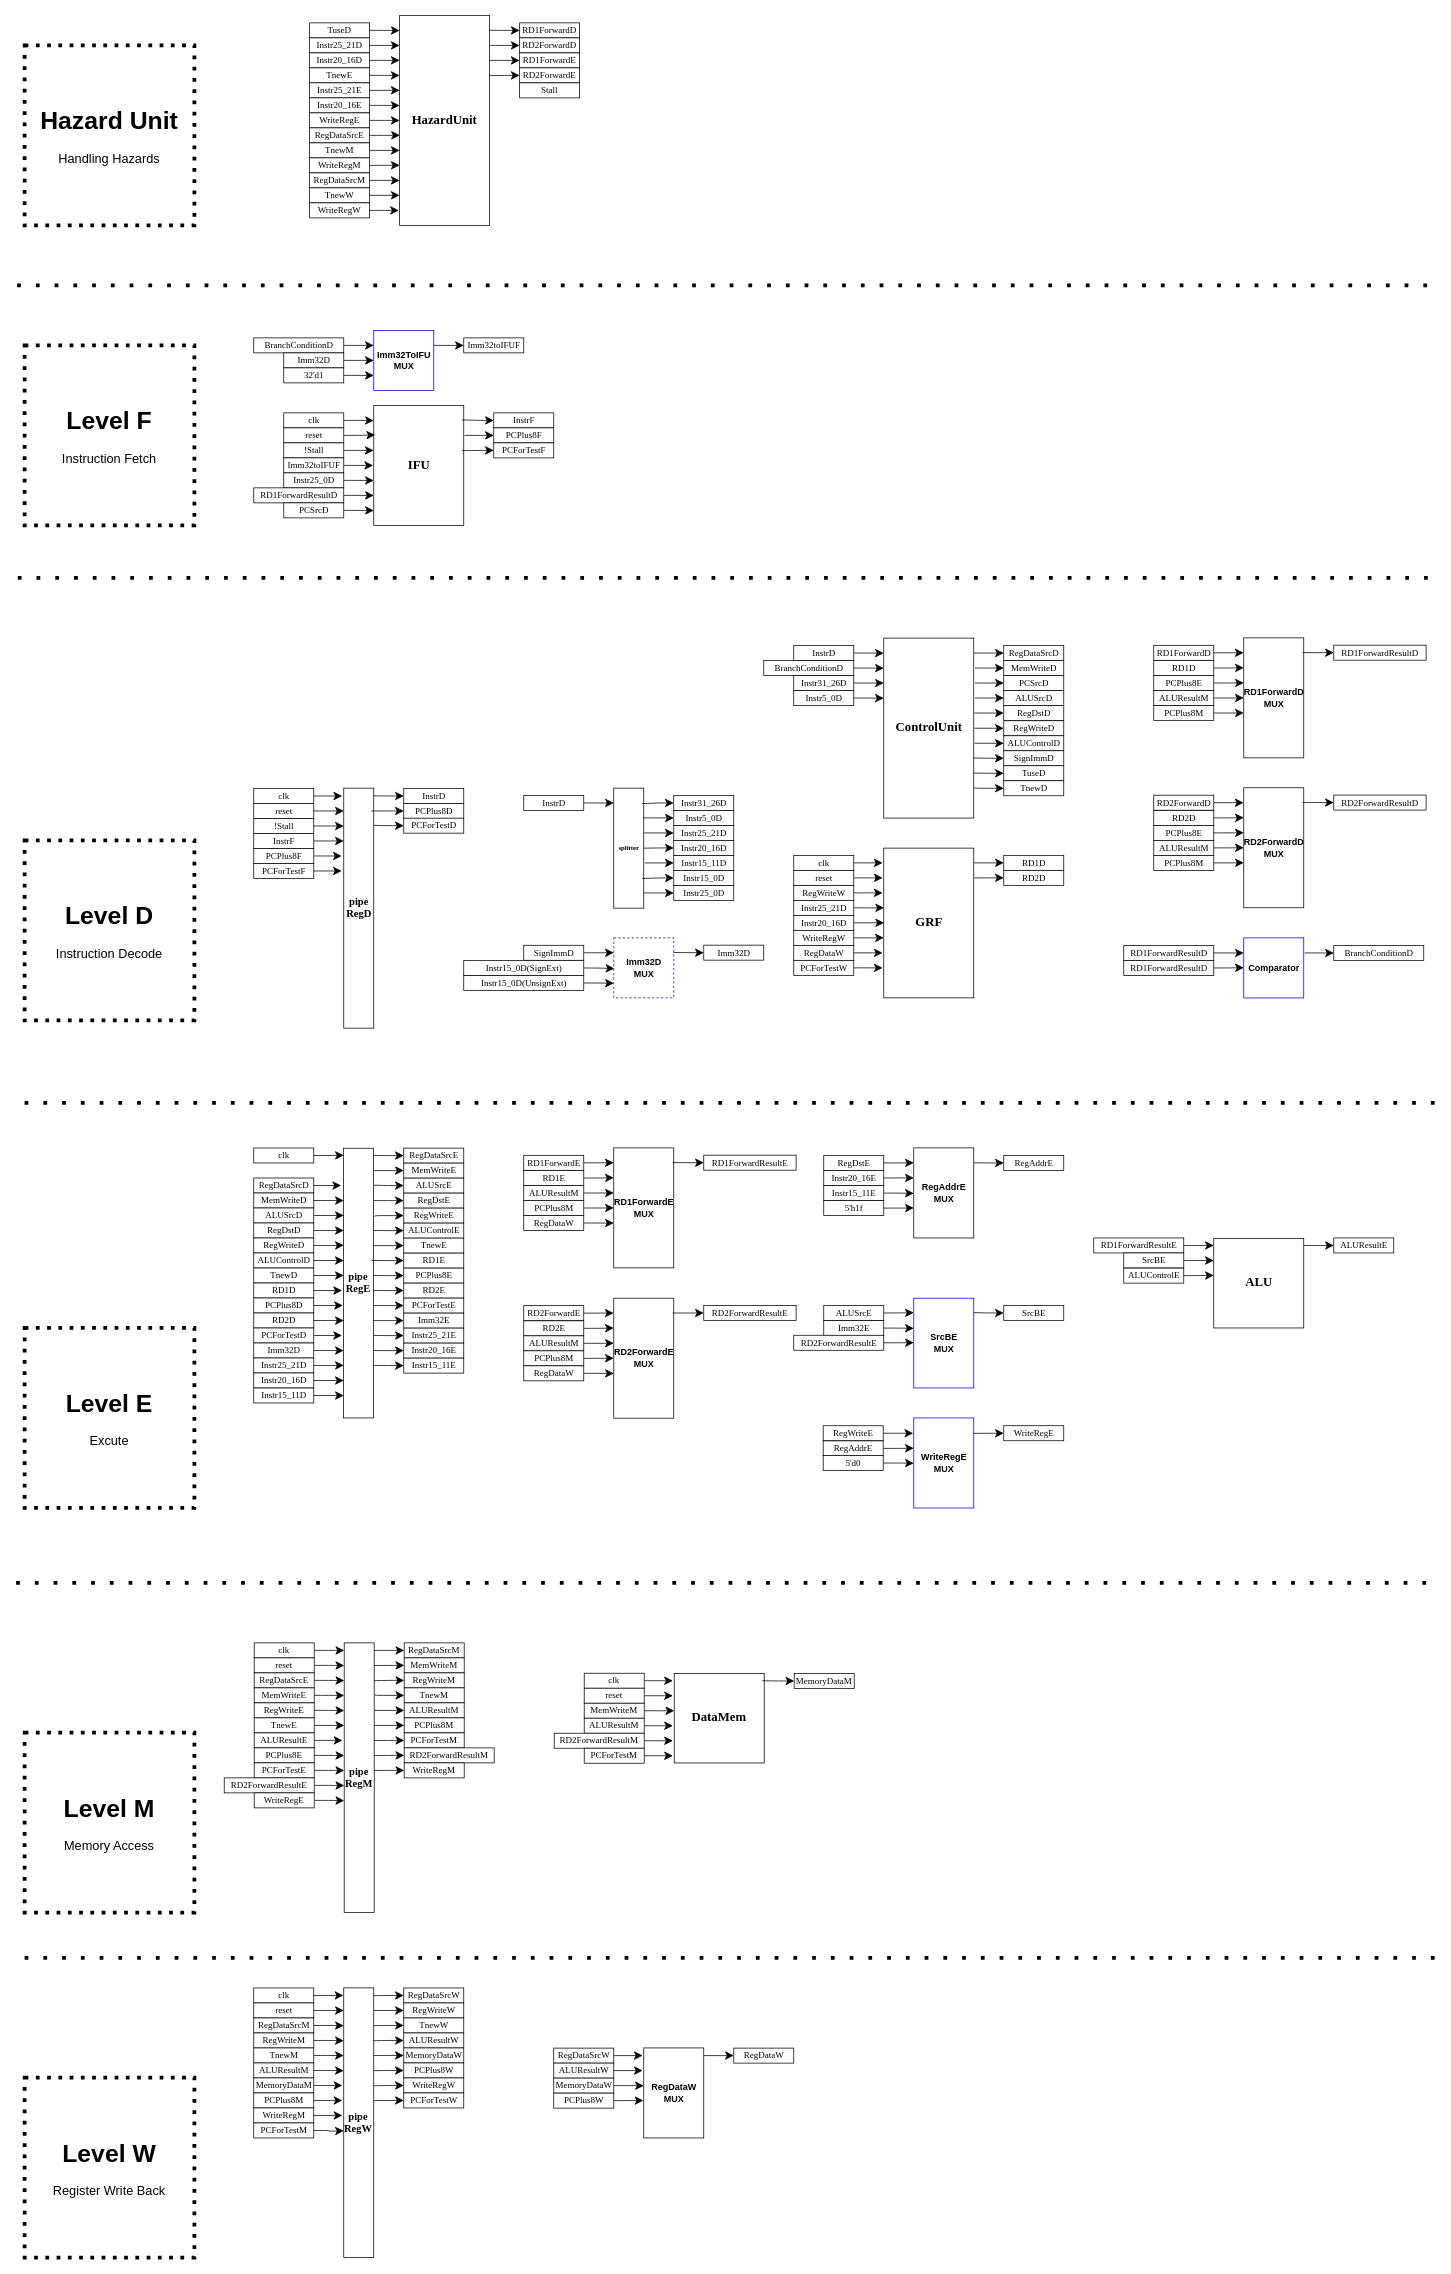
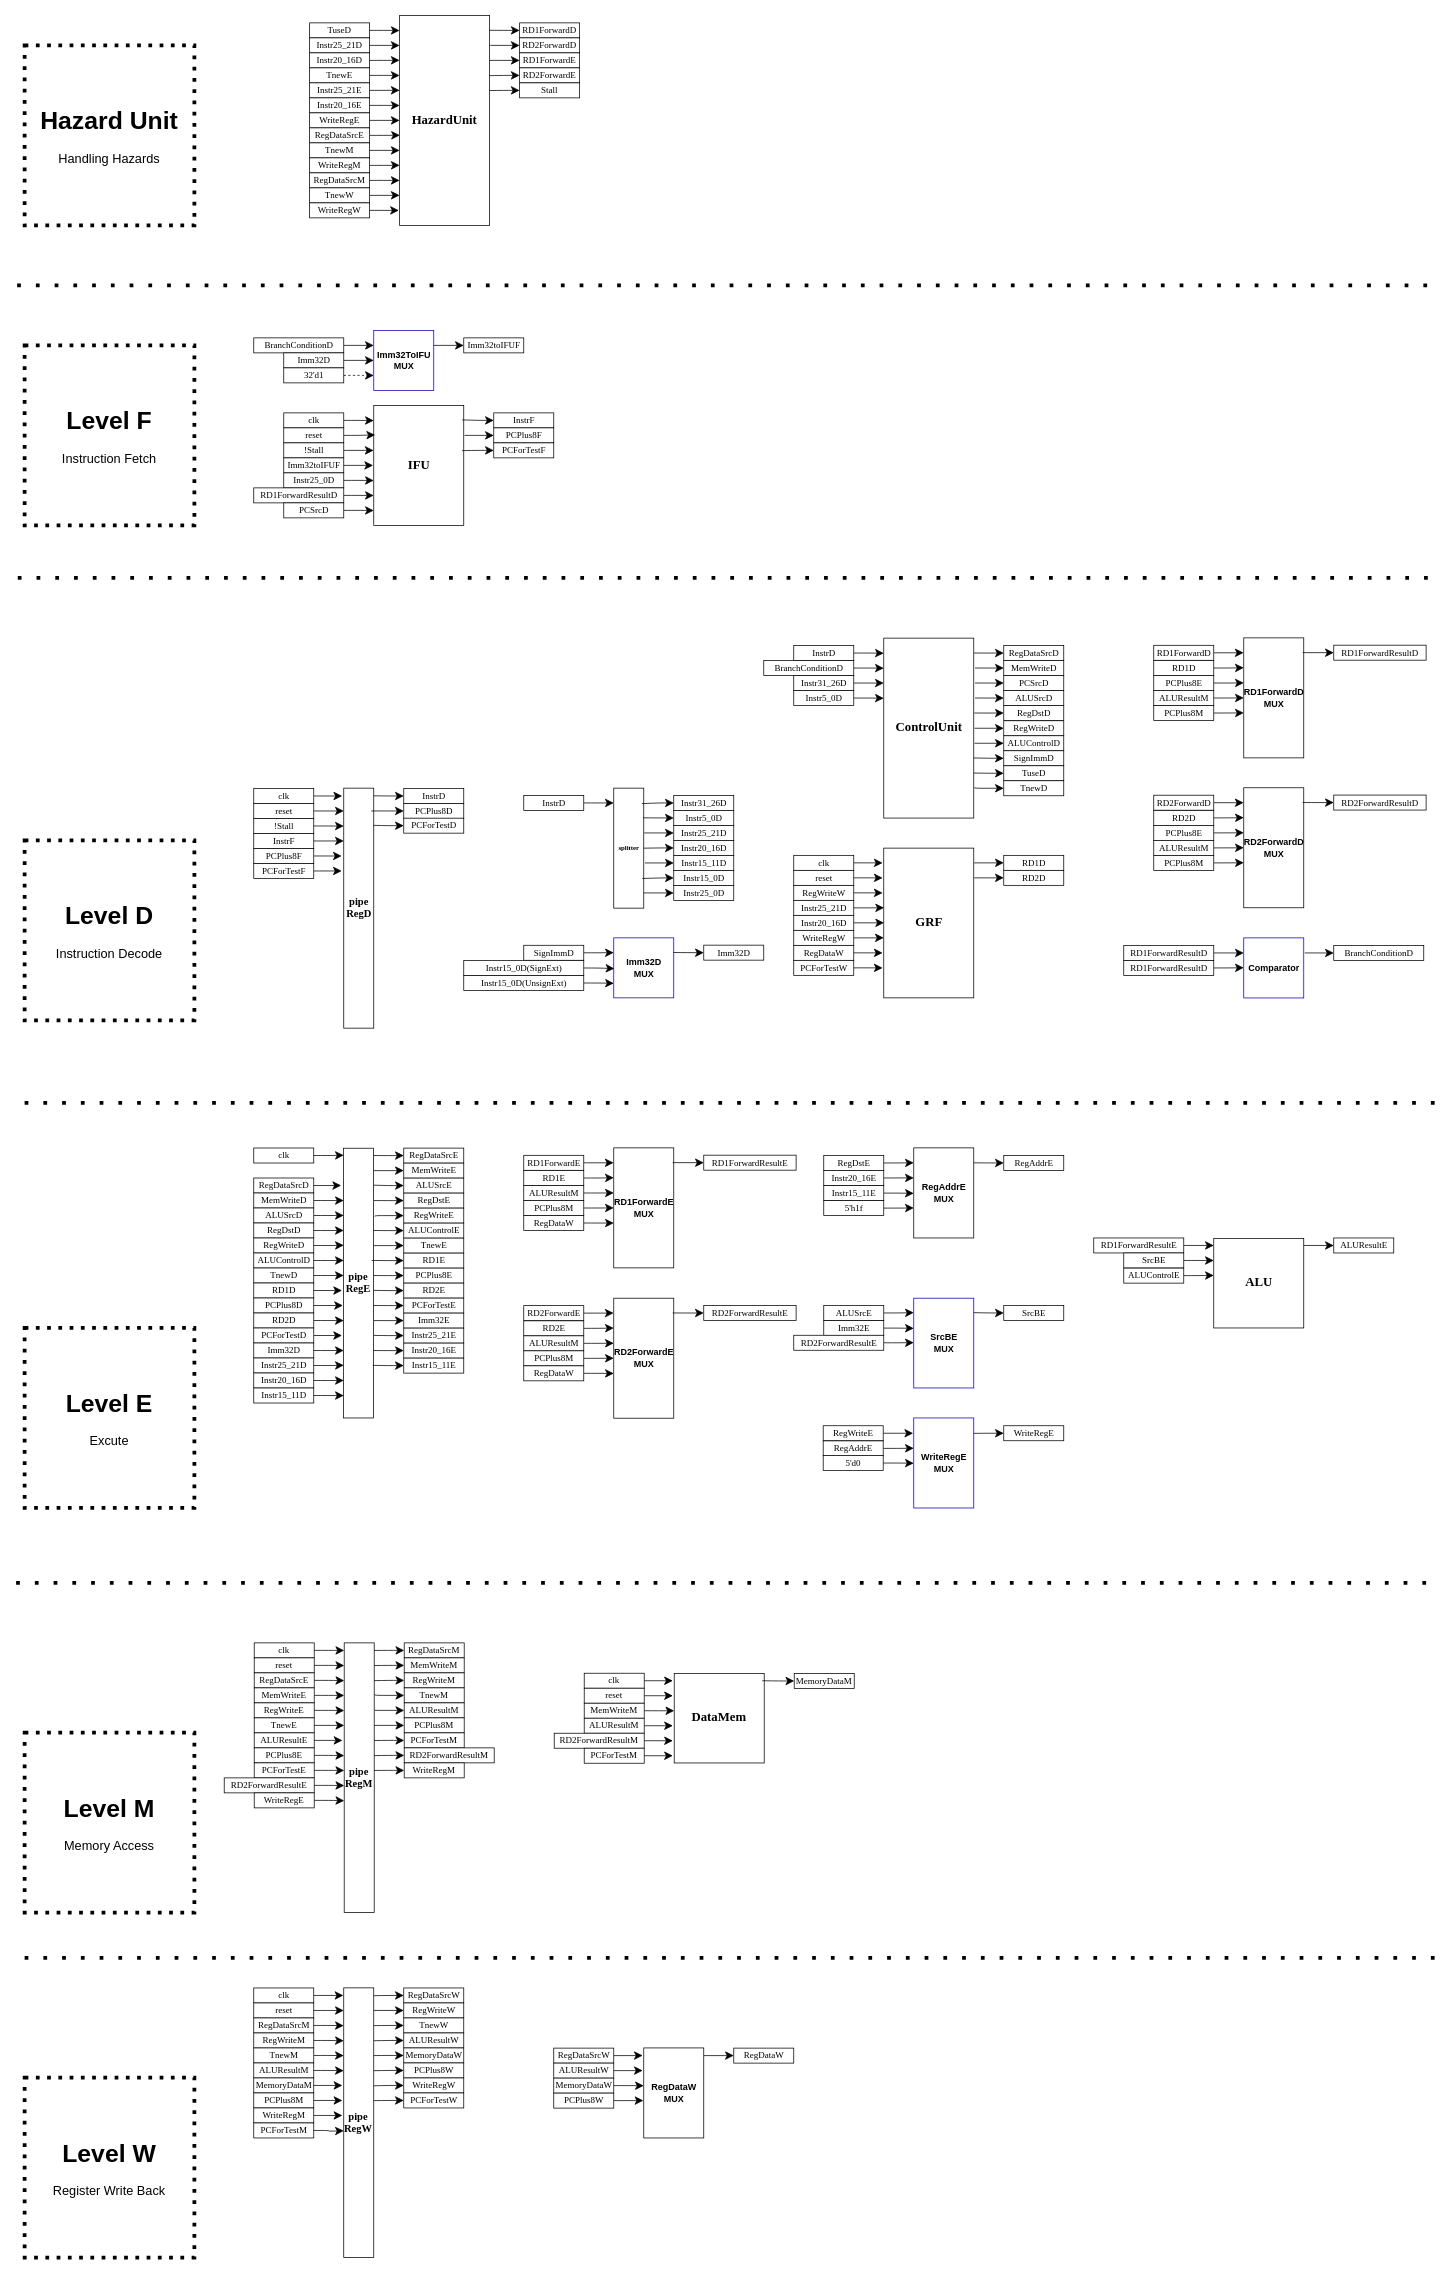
edge "HazardUnit" -> "Stall": added
edge "32'd1" -> "Imm32ToIFUMUX": style solid -> dashed
node "Imm32D MUX": style dashed -> solid
